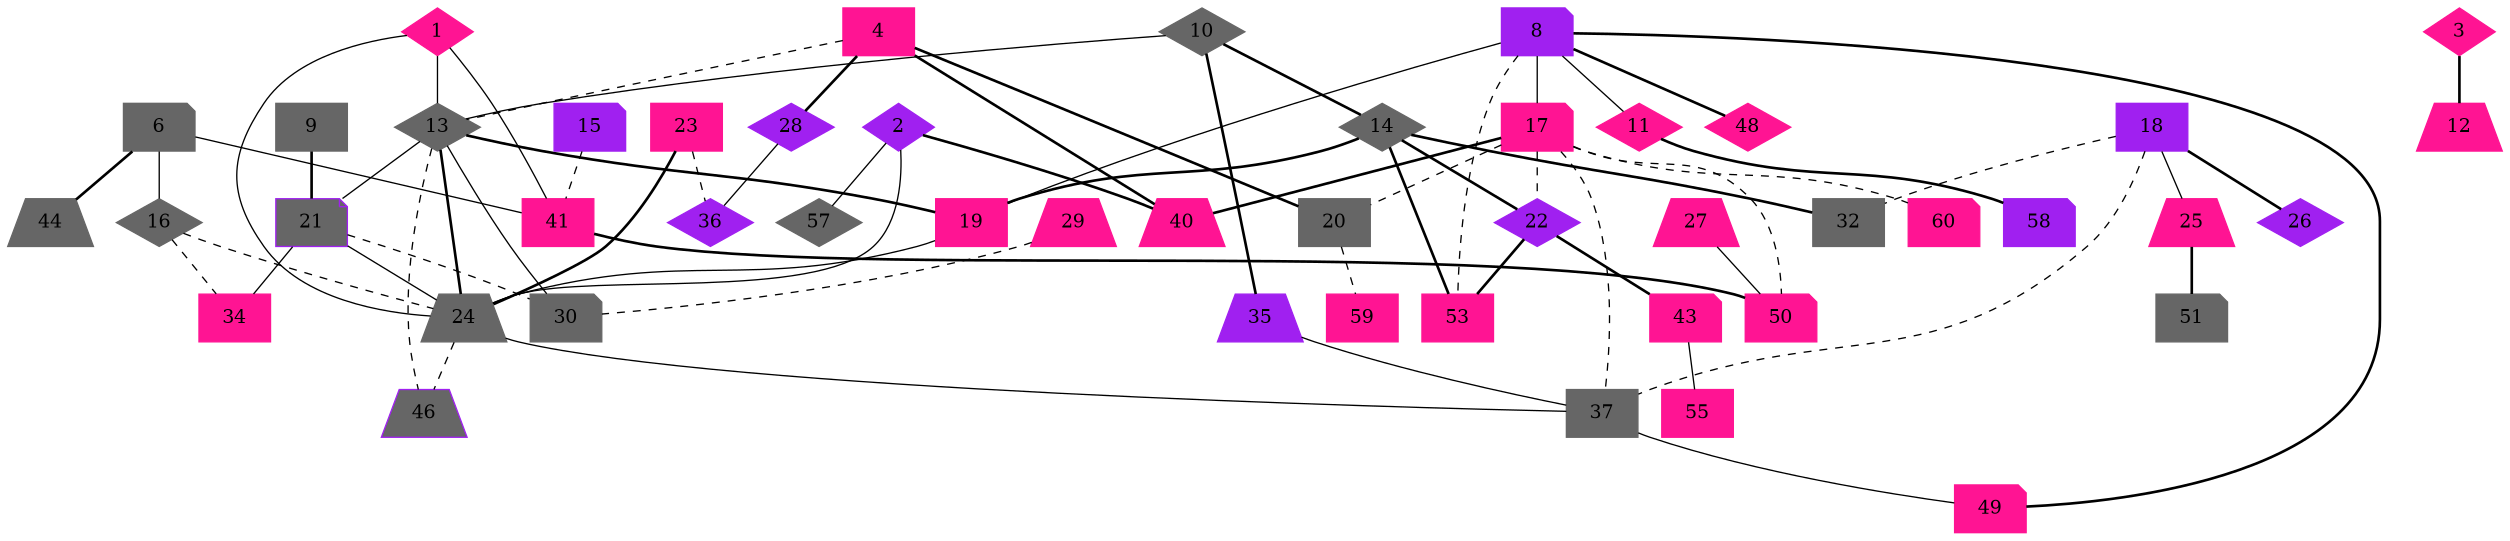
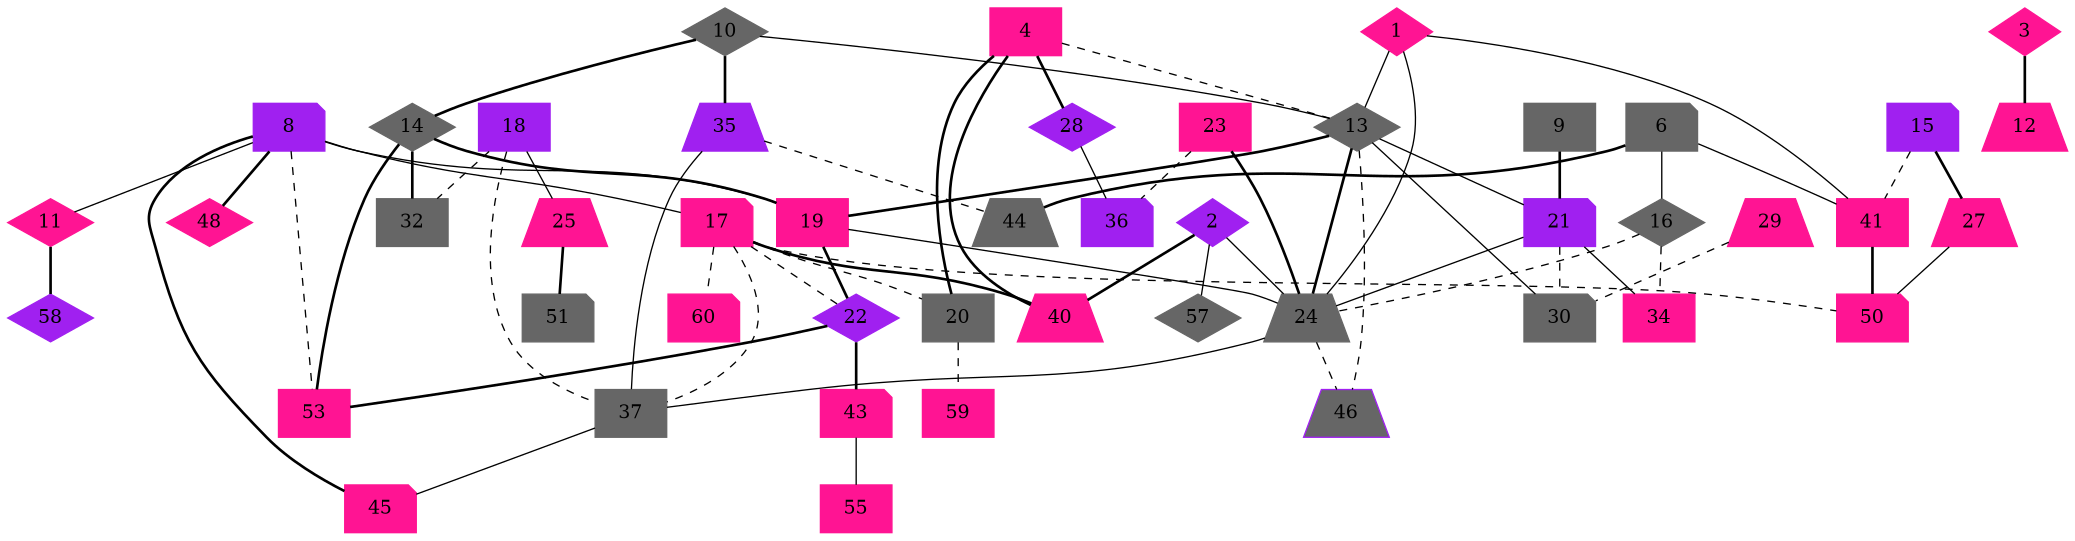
edge "14" -- "22": now "19" -- "22"
edge "15" -- "27": added
edge "35" -- "44": added
node "21": fillcolor gray40 -> purple
node "36": shape diamond -> note
node "58": shape note -> diamond
node "26": removed
node "49": label "49" -> "45"
